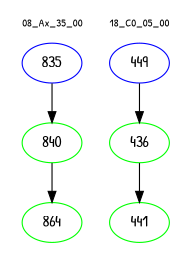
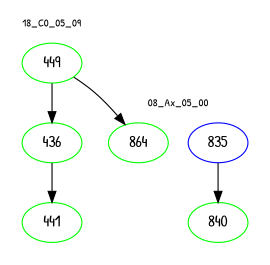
cluster "08_Ax_35_00": label "08_Ax_35_00" -> "08_Ax_05_00"
cluster "18_C0_05_00": label "18_C0_05_00" -> "18_C0_05_09"
node "449": color blue -> green
edge "840" -> "864": now "449" -> "864"
